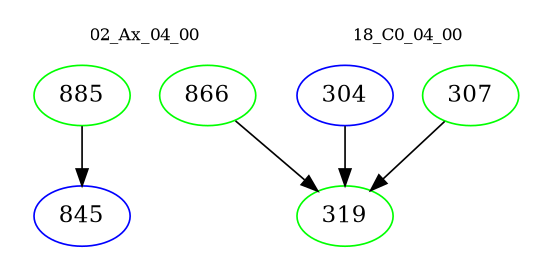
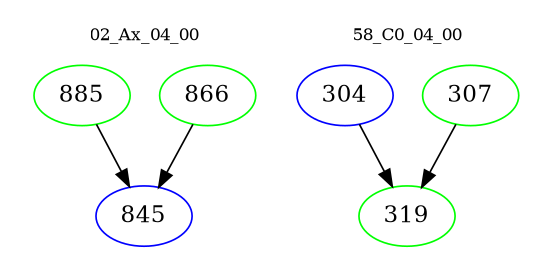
cluster "18_C0_04_00": label "18_C0_04_00" -> "58_C0_04_00"
edge "866" -> "319": now "866" -> "845"
